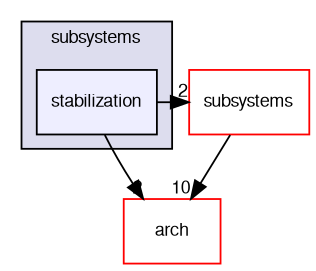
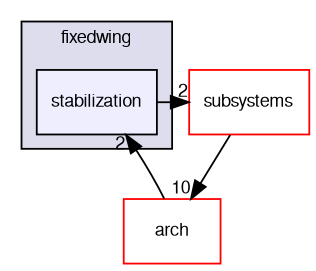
cluster "subsystems": label "subsystems" -> "fixedwing"
edge "stabilization" -> "arch": reversed
